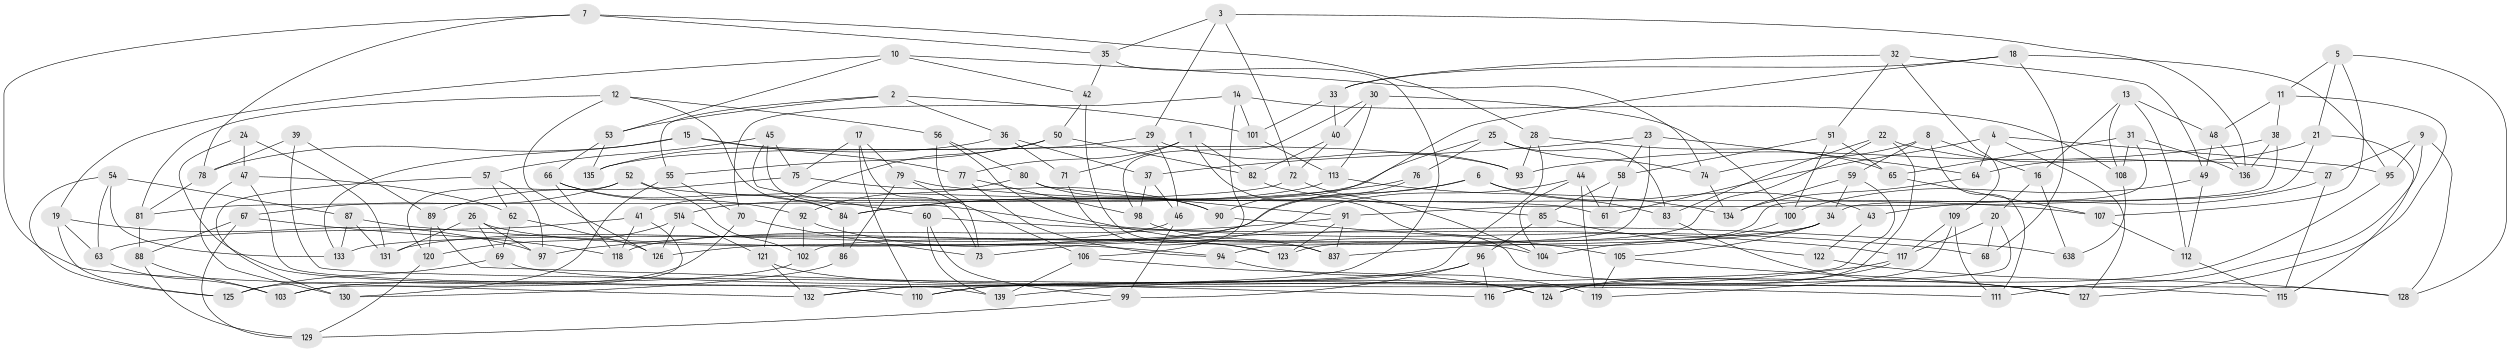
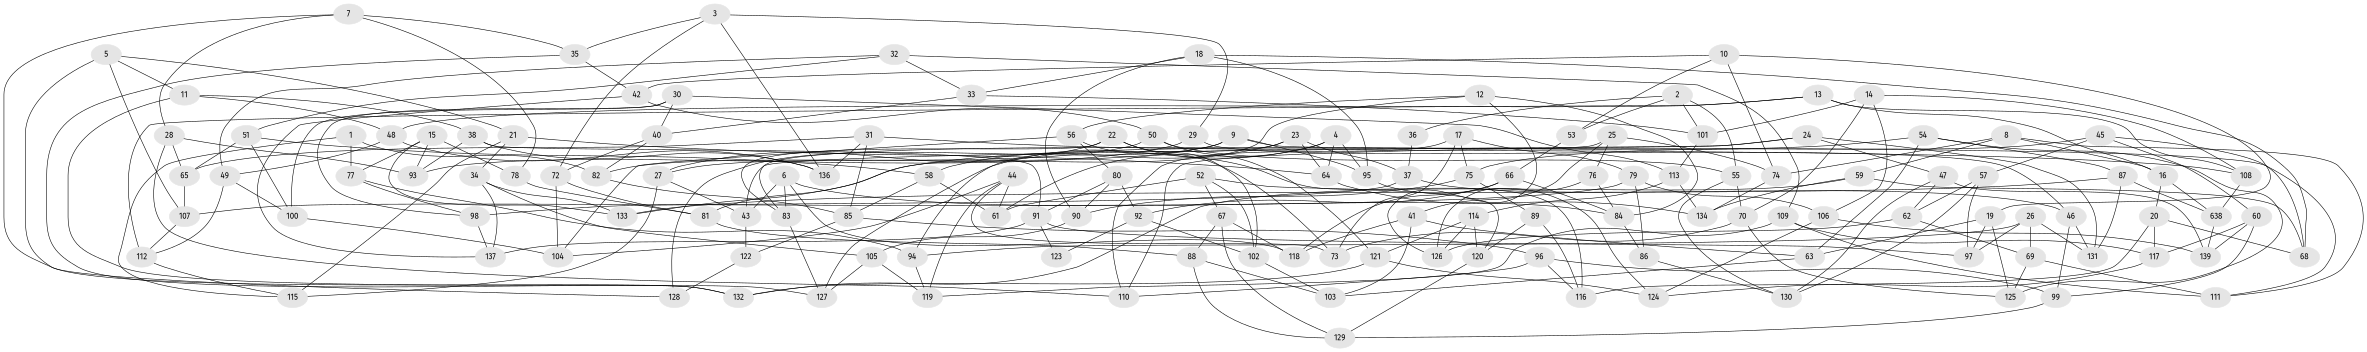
node "39": removed
edge "24" -- "43": added
node "135": removed
node "71": removed
edge "59" -- "34": now "59" -- "68"
node "514": label "514" -> "114"
edge "31" -- "123": now "31" -- "85"
node "837": label "837" -> "137"
edge "117" -- "139": now "638" -- "139"
